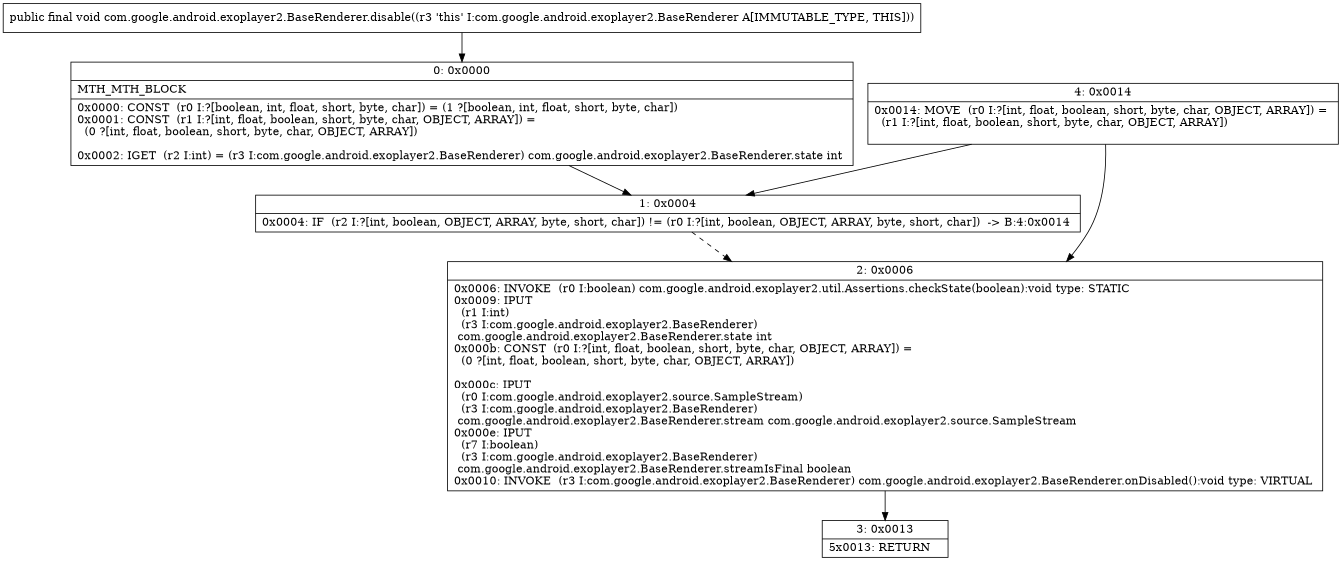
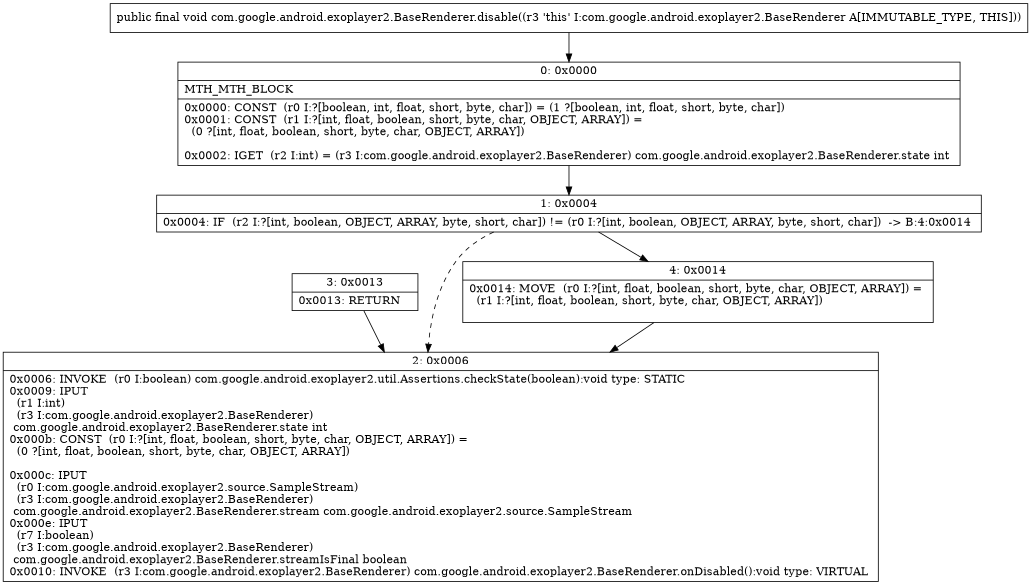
edge "4: 0x0014" -> "1: 0x0004": reversed
edge "2: 0x0006" -> "3: 0x0013": reversed
node "3: 0x0013": text "5x0013: RETURN" -> "0x0013: RETURN"
